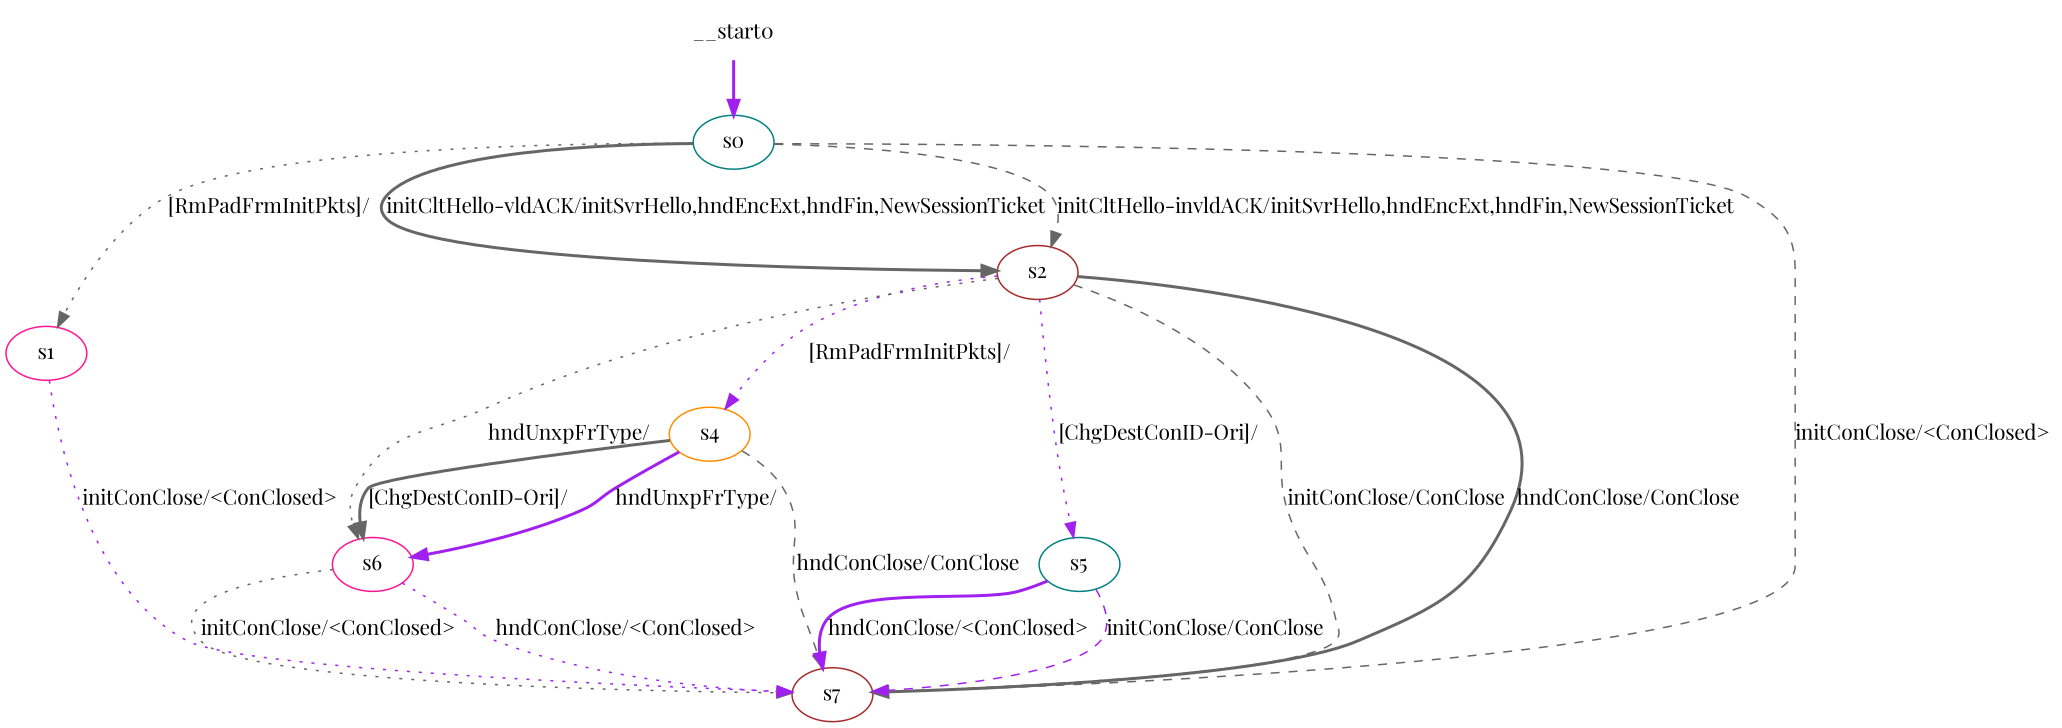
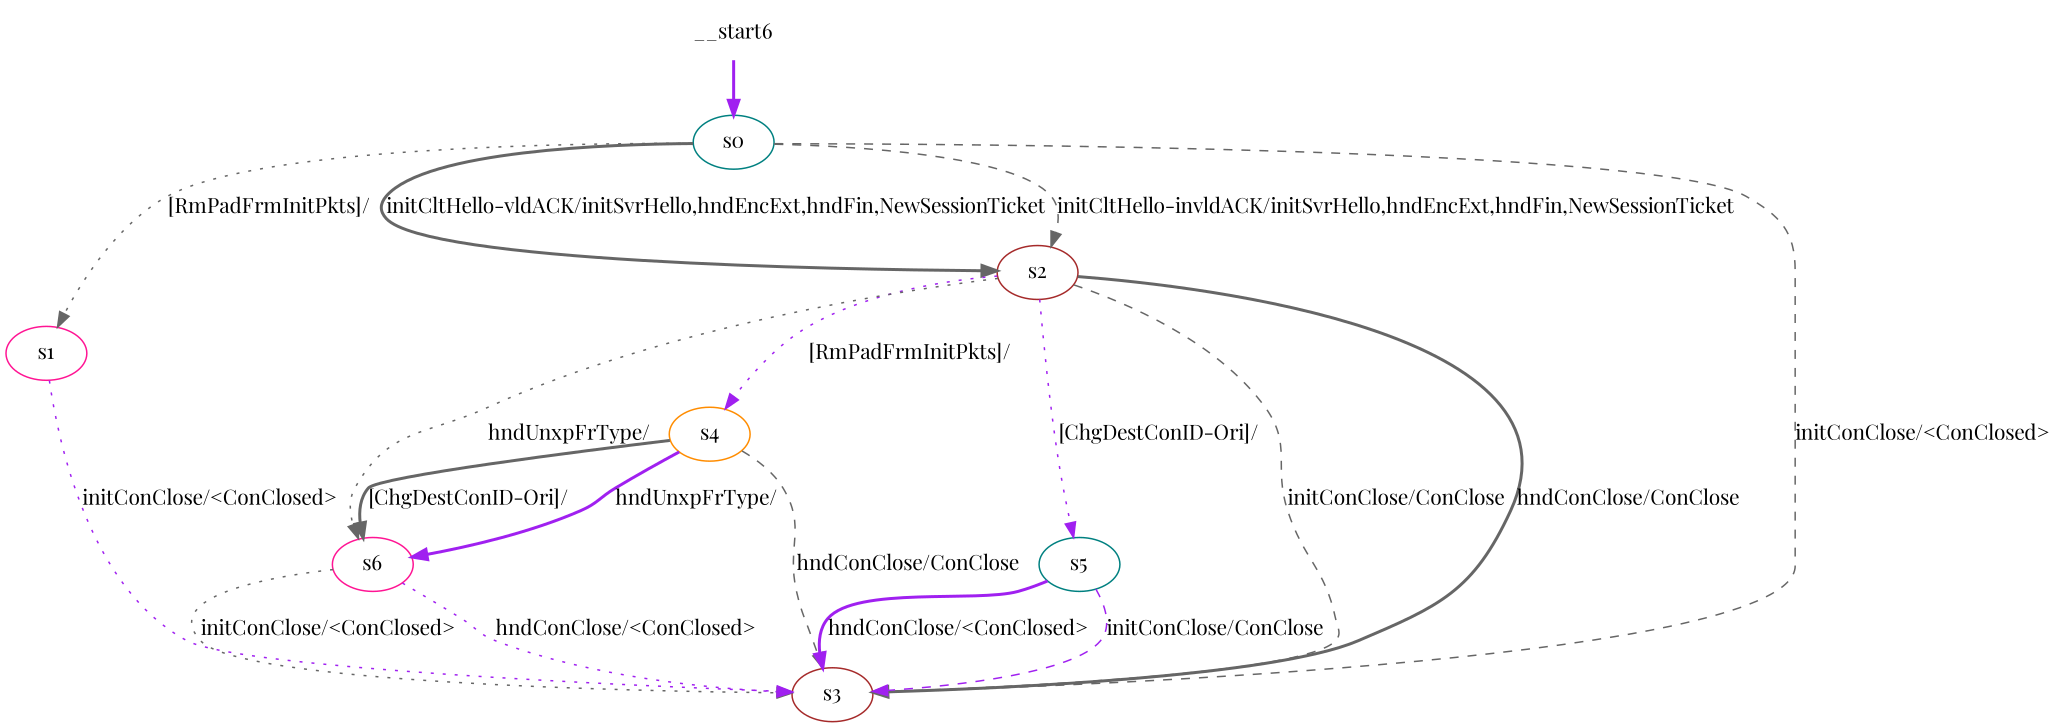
node "__start0": label "__start0" -> "__start6"
node "s7": label "s7" -> "s3"
